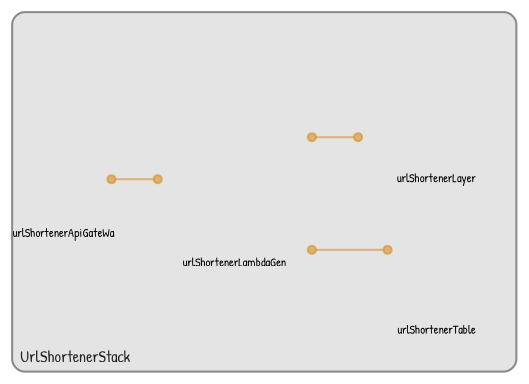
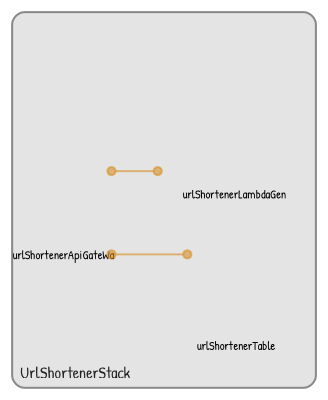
node "urlShortenerLayer": removed
edge "urlShortenerLambdaGen" -- "urlShortenerTable": now "urlShortenerApiGateWa" -- "urlShortenerTable"
